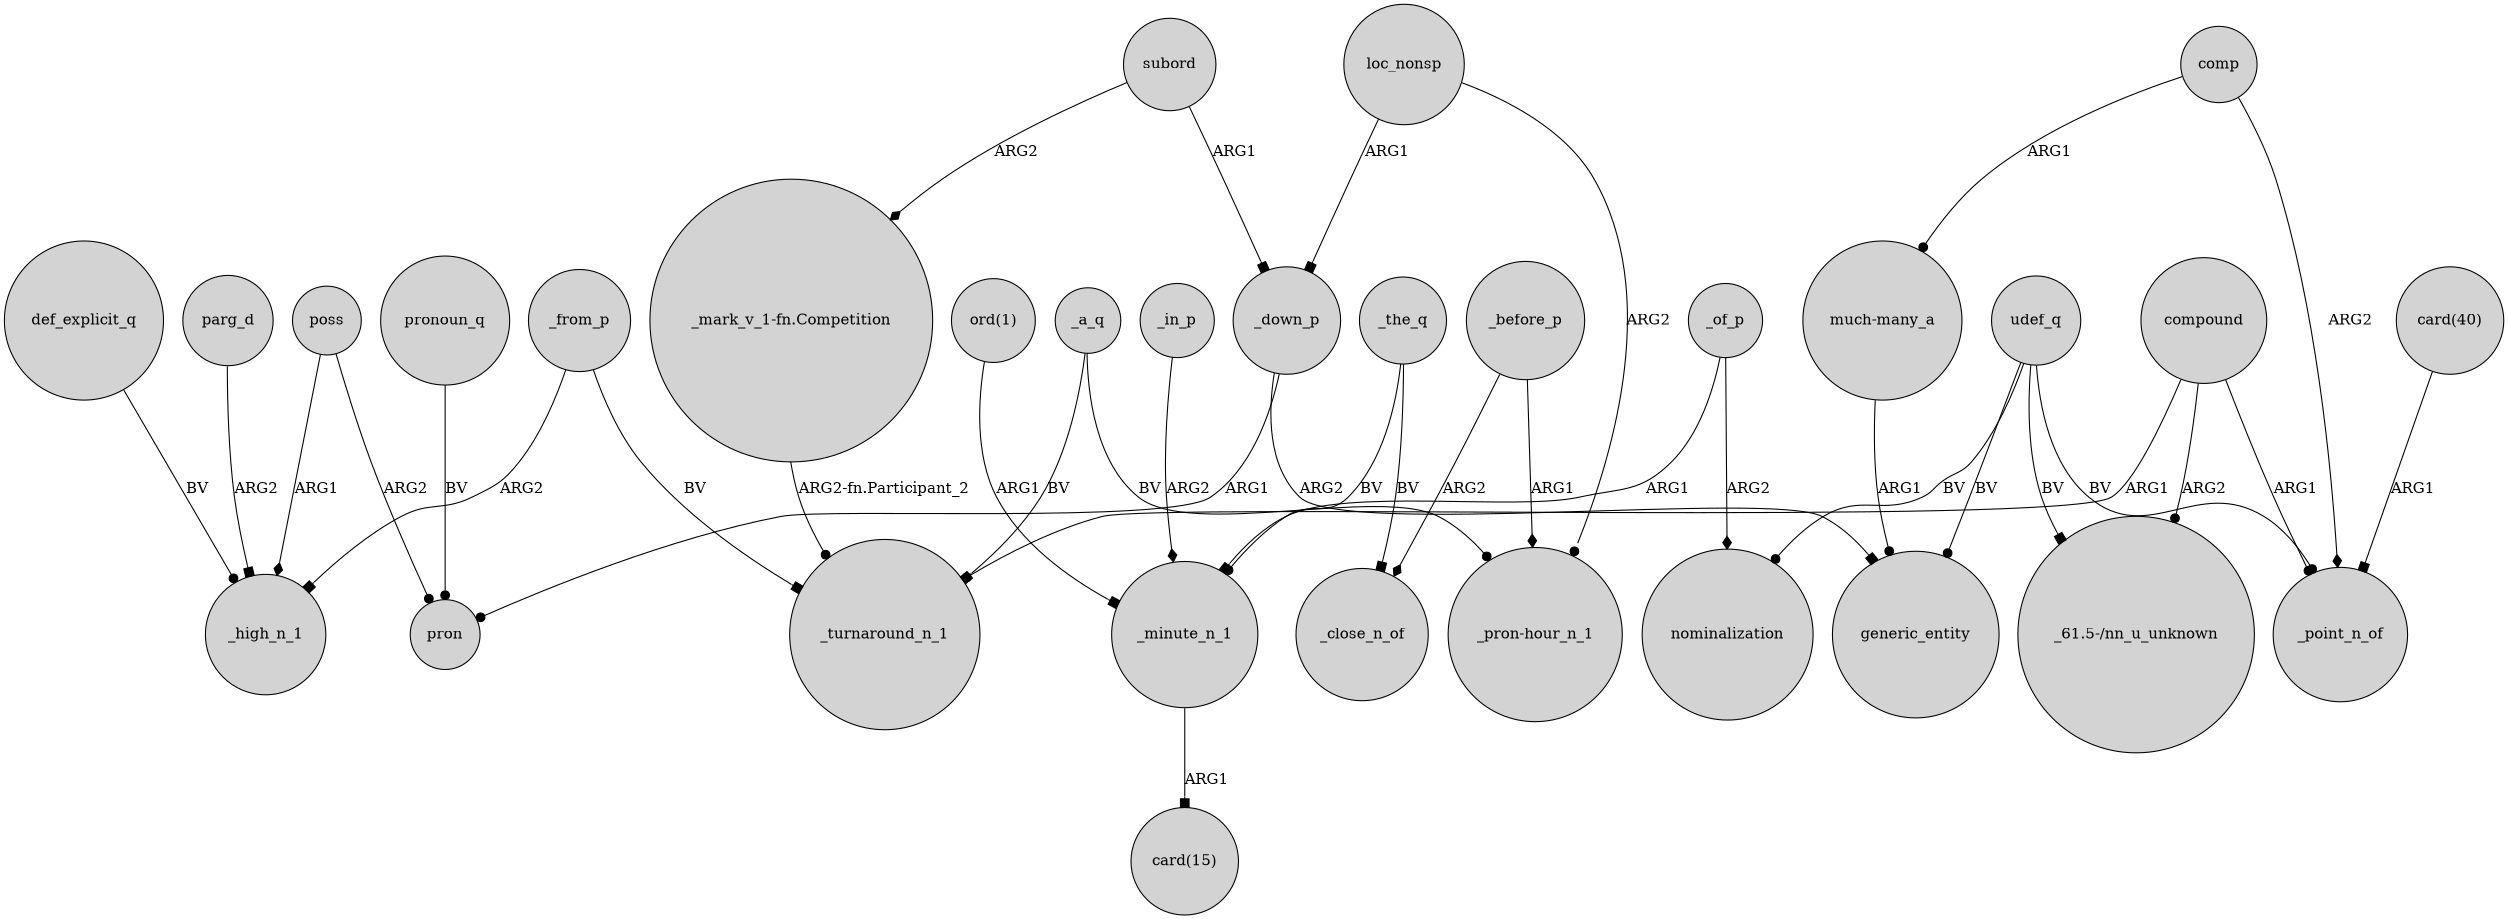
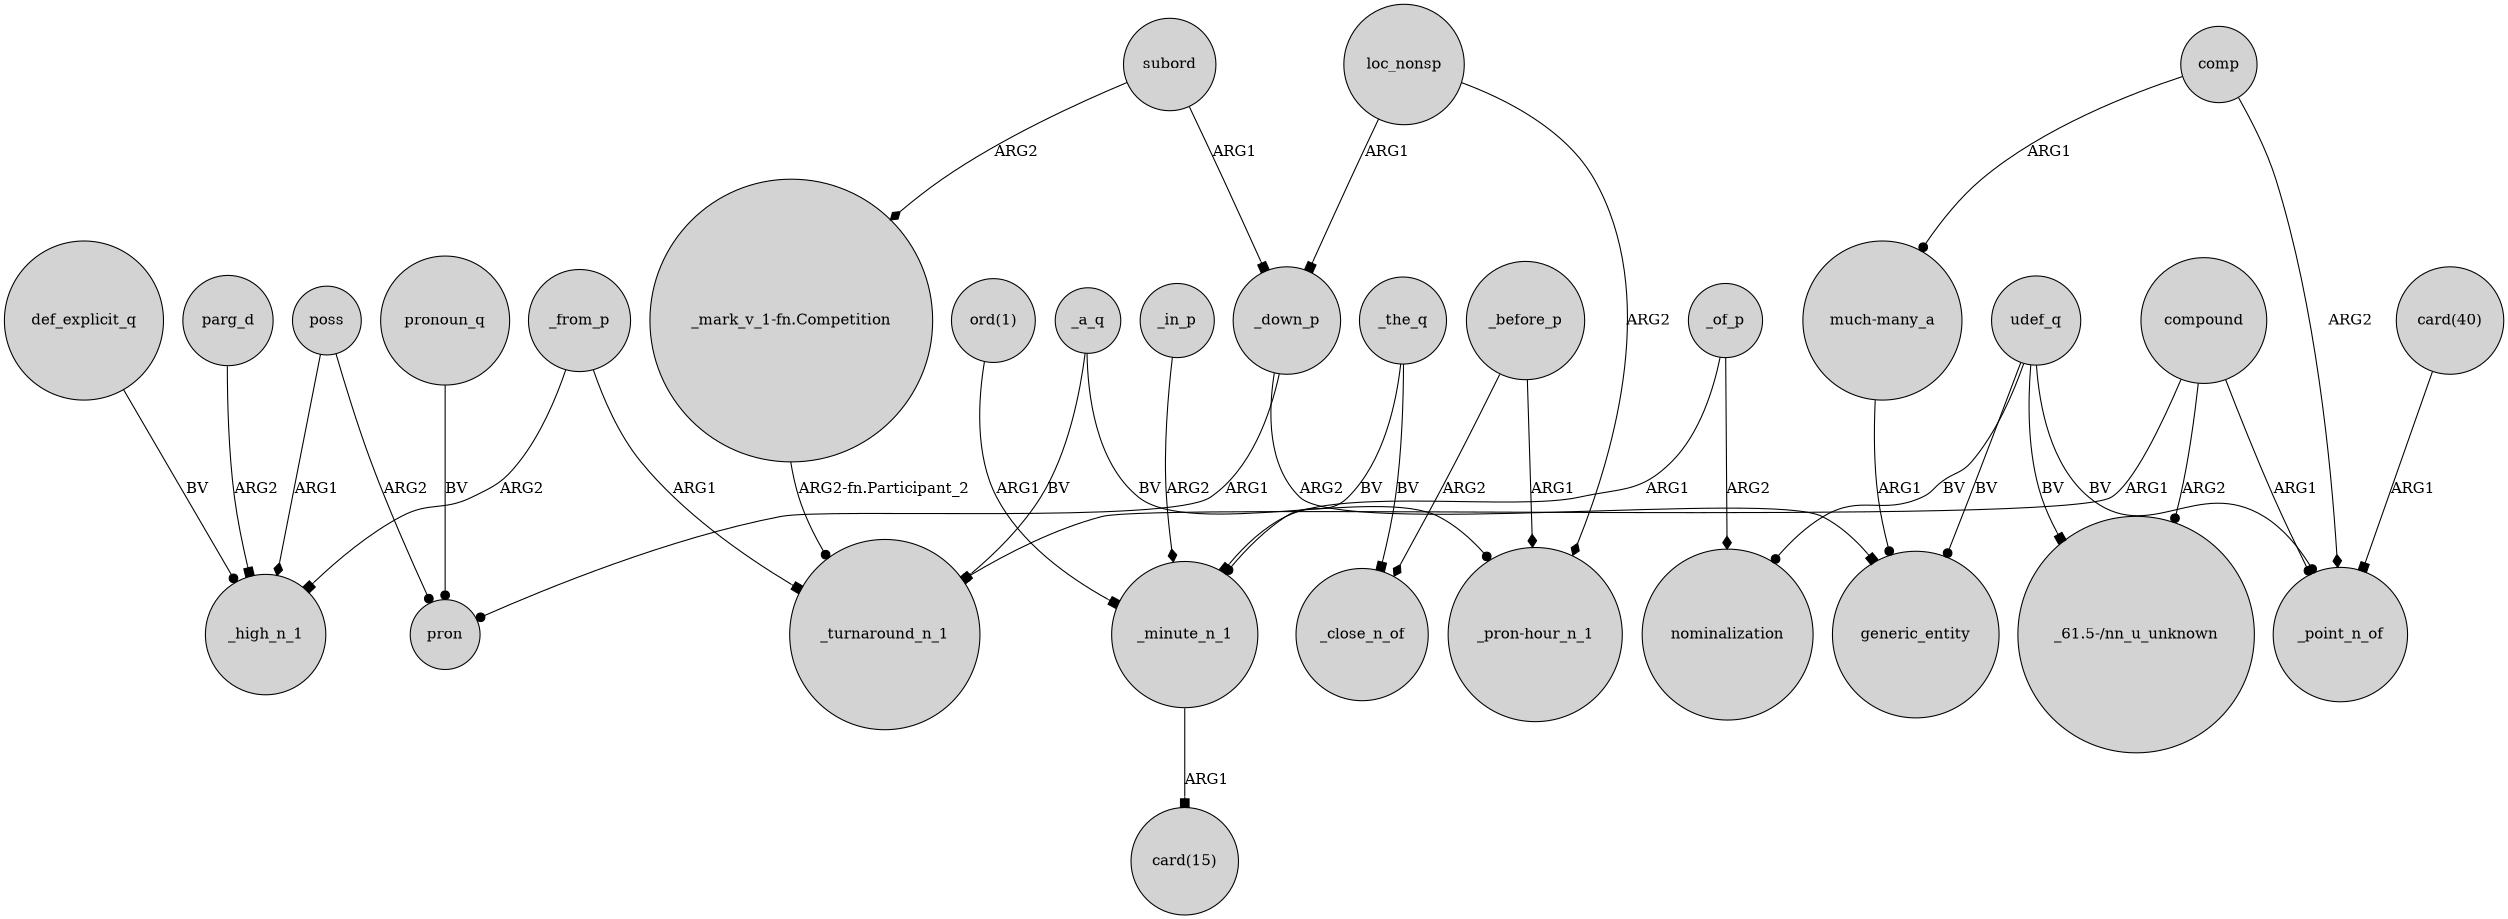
edge "loc_nonsp" -> "_pron-hour_n_1": arrowhead dot -> diamond
edge "_from_p" -> "_turnaround_n_1": label "BV" -> "ARG1"
